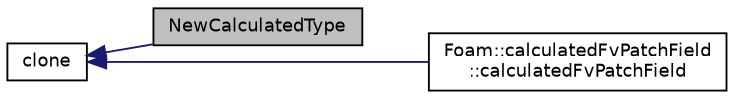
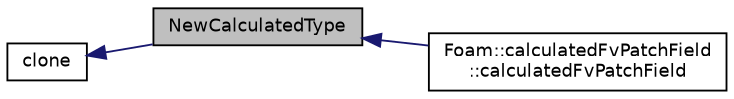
edge "Foam::calculatedFvPatchField ::calculatedFvPatchField" -> "clone": now "Foam::calculatedFvPatchField ::calculatedFvPatchField" -> "NewCalculatedType"
